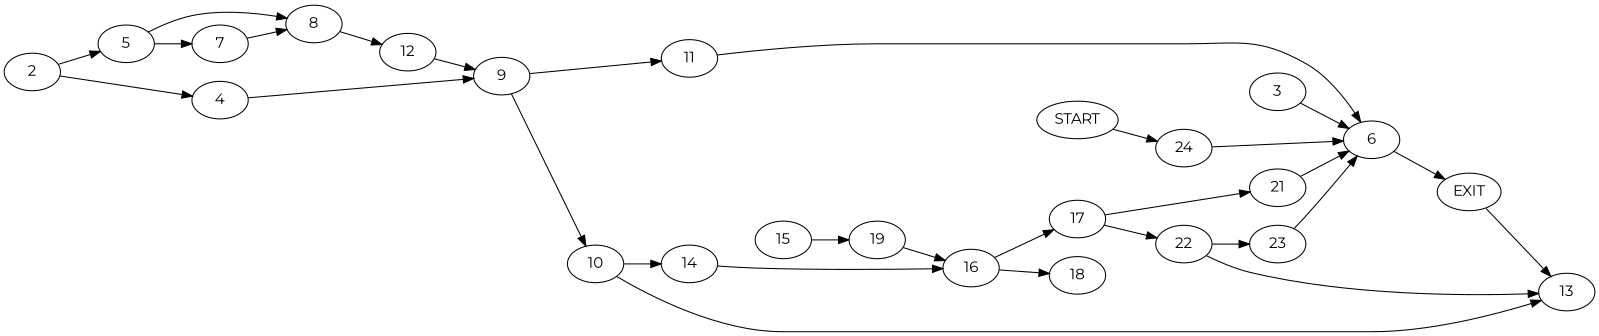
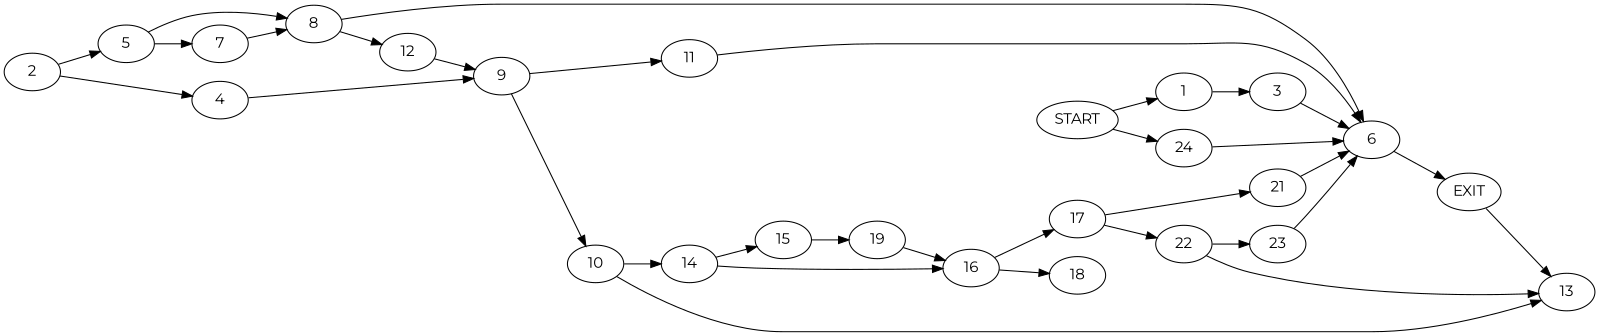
edge "8" -> "6": added
node "1": added
edge "14" -> "15": added
